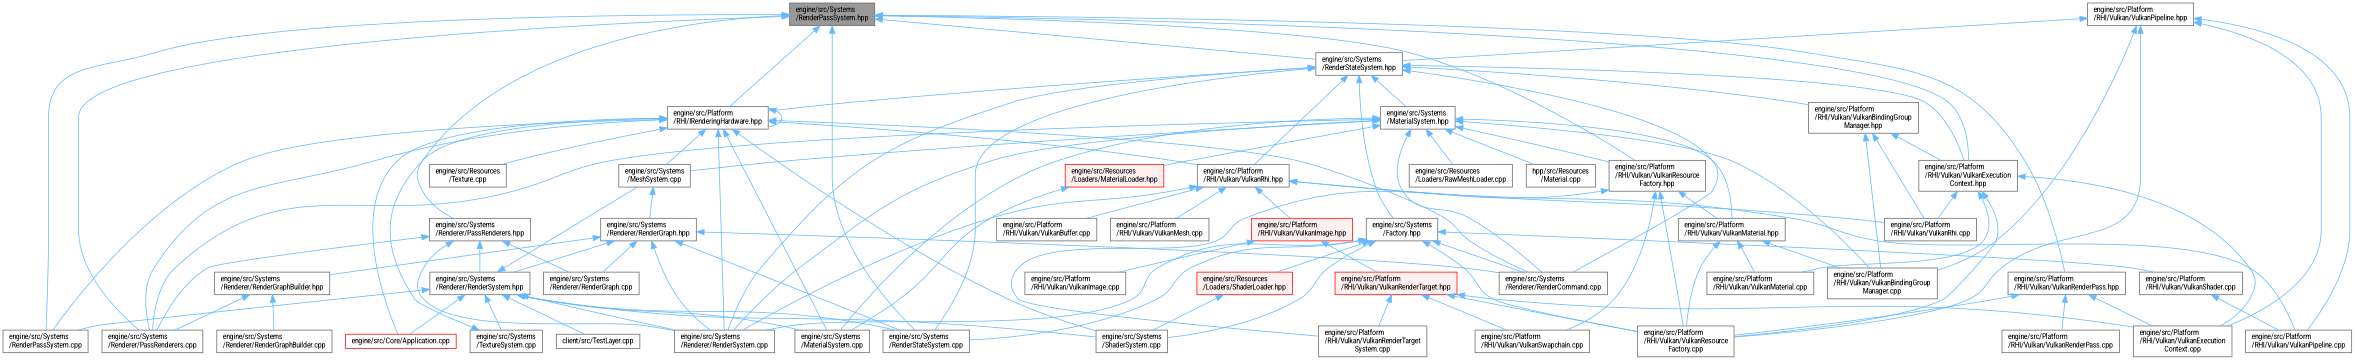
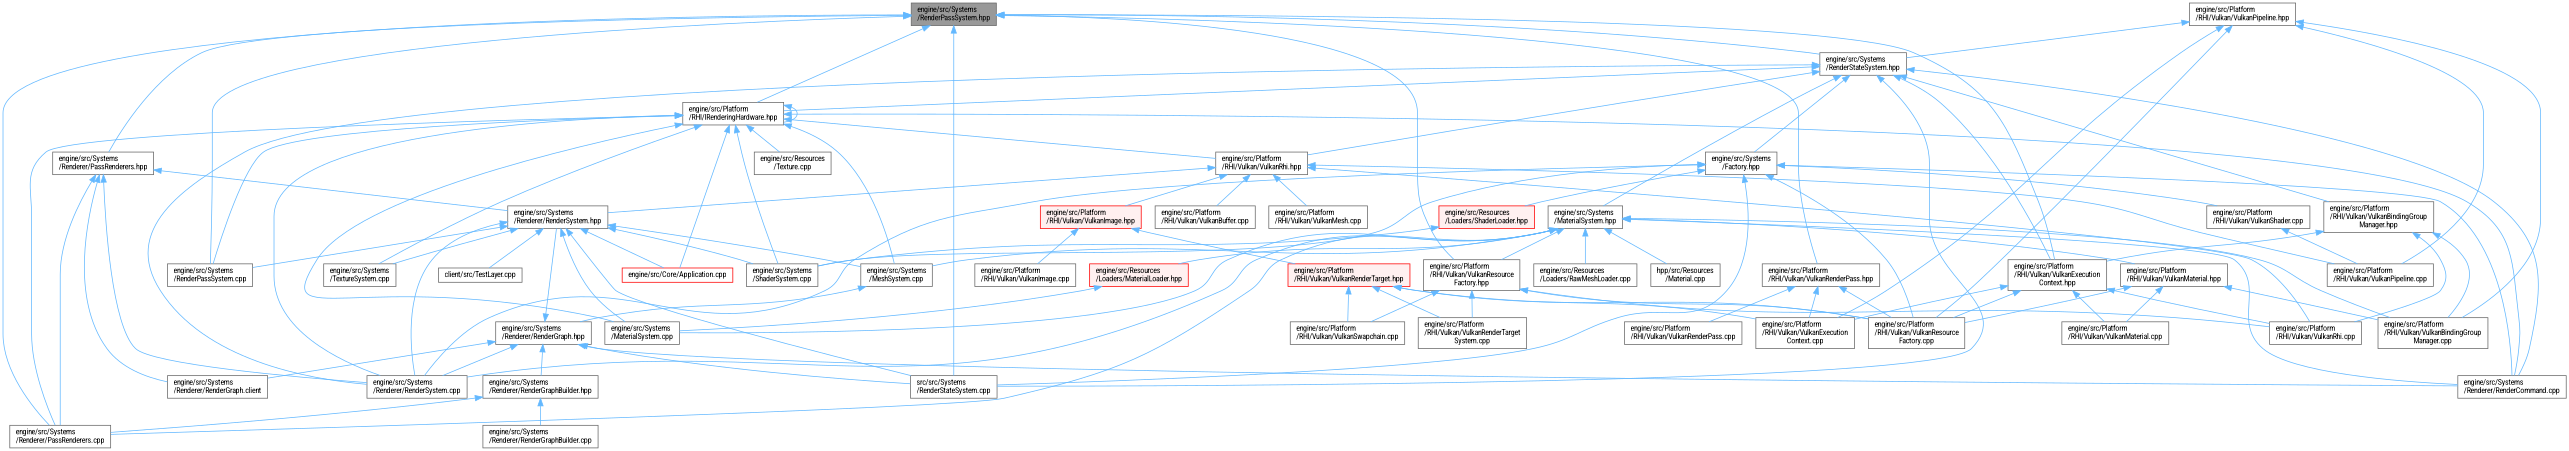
edge "engine/src/Platform /RHI/IRenderingHardware.hpp" -> "engine/src/Systems /TextureSystem.cpp": reversed
edge "engine/src/Platform /RHI/Vulkan/VulkanMaterial.hpp" -> "engine/src/Platform /RHI/Vulkan/VulkanResource Factory.hpp": now "engine/src/Platform /RHI/Vulkan/VulkanRhi.cpp" -> "engine/src/Platform /RHI/Vulkan/VulkanResource Factory.hpp"
edge "engine/src/Systems /Renderer/RenderSystem.cpp" -> "engine/src/Platform /RHI/Vulkan/VulkanRhi.hpp": now "engine/src/Systems /Renderer/RenderSystem.hpp" -> "engine/src/Platform /RHI/Vulkan/VulkanRhi.hpp"
node "engine/src/Systems /Renderer/RenderGraph.cpp": label "engine/src/Systems /Renderer/RenderGraph.cpp" -> "engine/src/Systems /Renderer/RenderGraph.client"
node "engine/src/Systems /RenderStateSystem.cpp": label "engine/src/Systems /RenderStateSystem.cpp" -> "src/src/Systems /RenderStateSystem.cpp"
